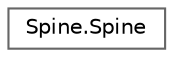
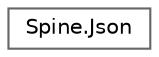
node "Spine.Spine": label "Spine.Spine" -> "Spine.Json"
